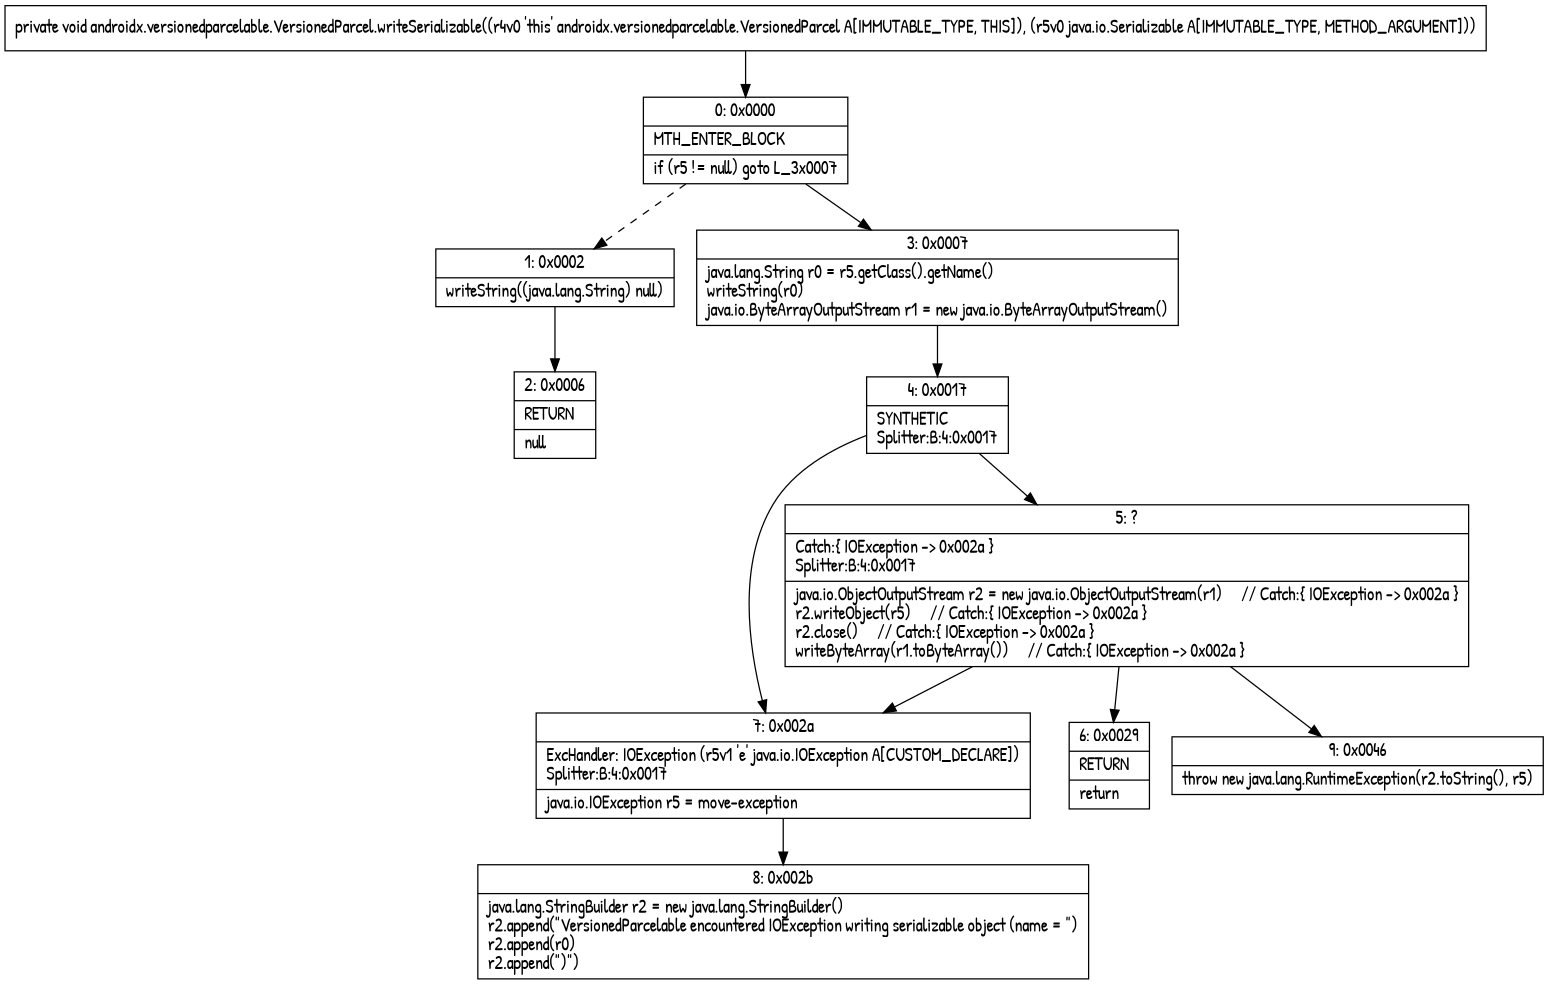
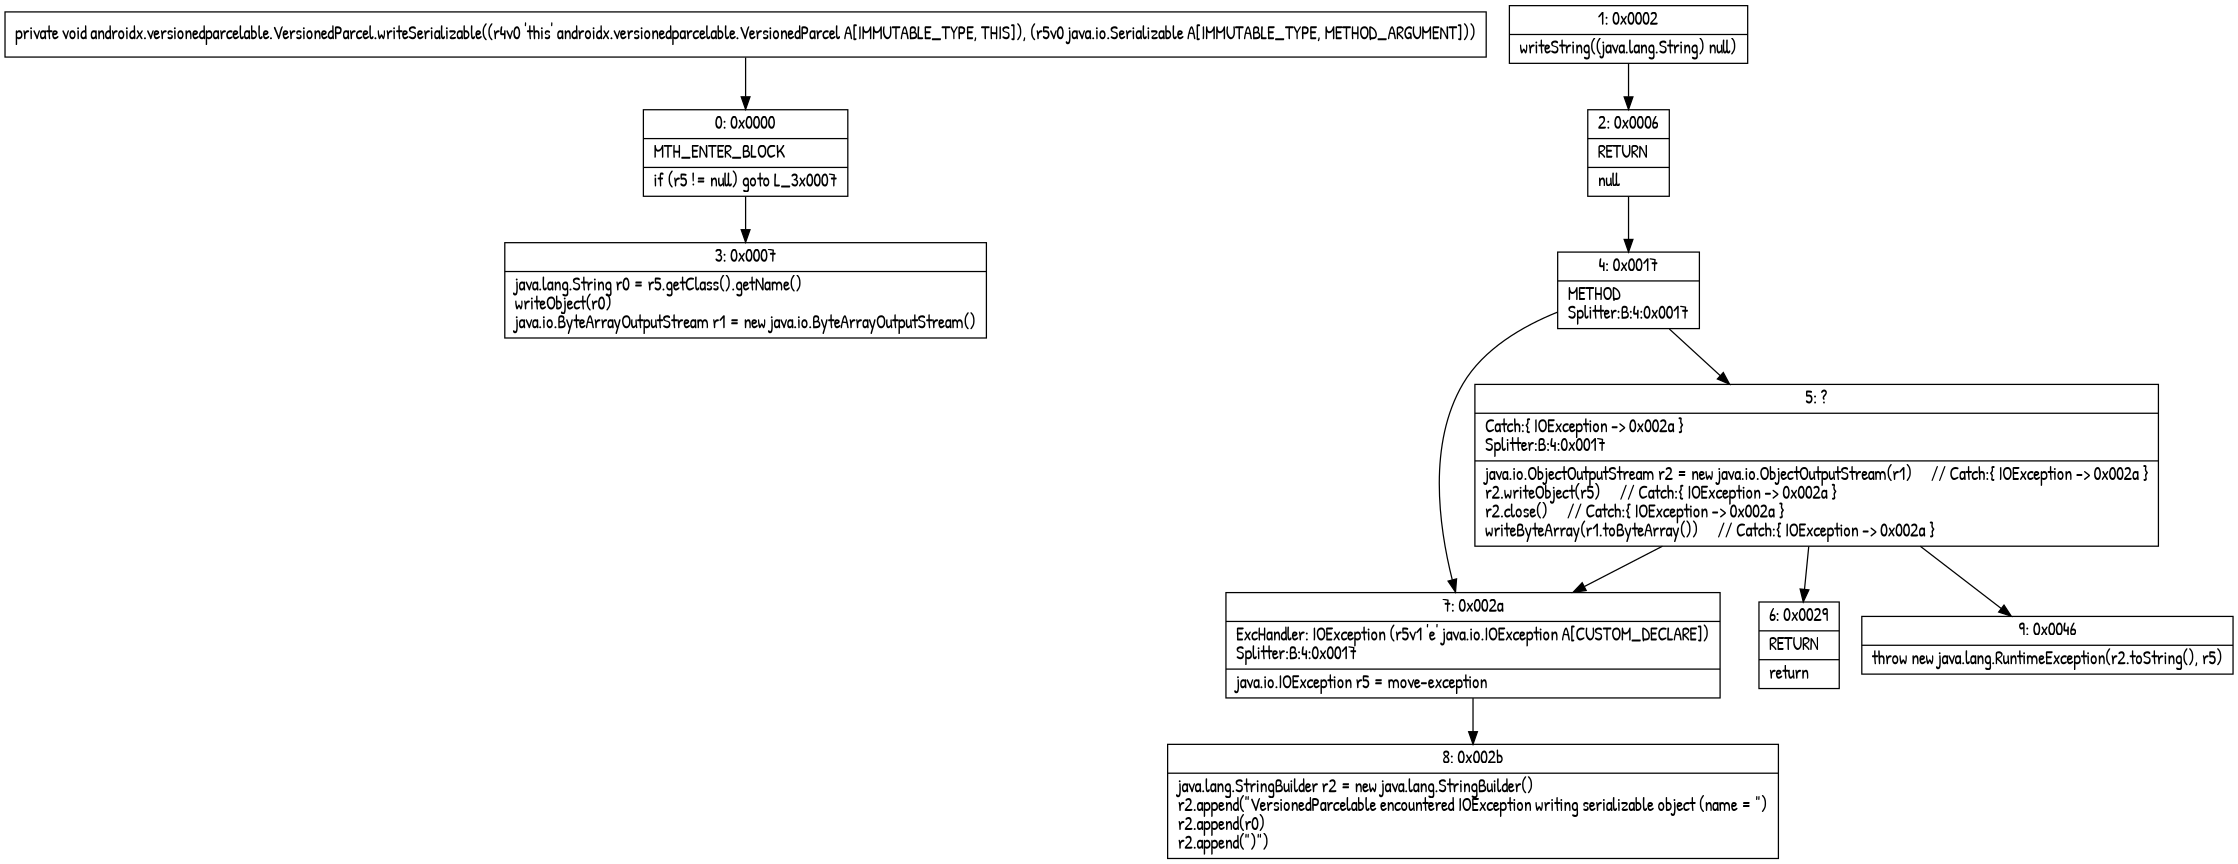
edge "0: 0x0000" -> "1: 0x0002": removed
node "3: 0x0007": text "writeString(r0)" -> "writeObject(r0)"
edge "3: 0x0007" -> "4: 0x0017": now "2: 0x0006" -> "4: 0x0017"
node "4: 0x0017": text "SYNTHETIC" -> "METHOD"
